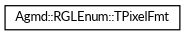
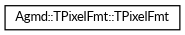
node "Agmd::RGLEnum::TPixelFmt": label "Agmd::RGLEnum::TPixelFmt" -> "Agmd::TPixelFmt::TPixelFmt"
